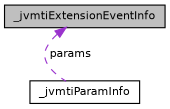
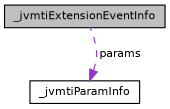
edge "_jvmtiParamInfo" -> "_jvmtiExtensionEventInfo": reversed
